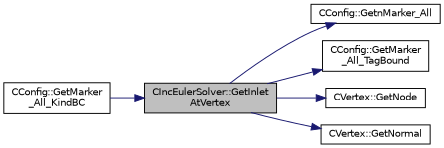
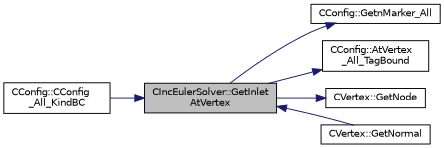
node "CConfig::GetMarker _All_TagBound": label "CConfig::GetMarker _All_TagBound" -> "CConfig::AtVertex _All_TagBound"
node "CConfig::GetMarker _All_KindBC": label "CConfig::GetMarker _All_KindBC" -> "CConfig::CConfig _All_KindBC"
edge "CIncEulerSolver::GetInlet AtVertex" -> "CVertex::GetNormal": reversed
